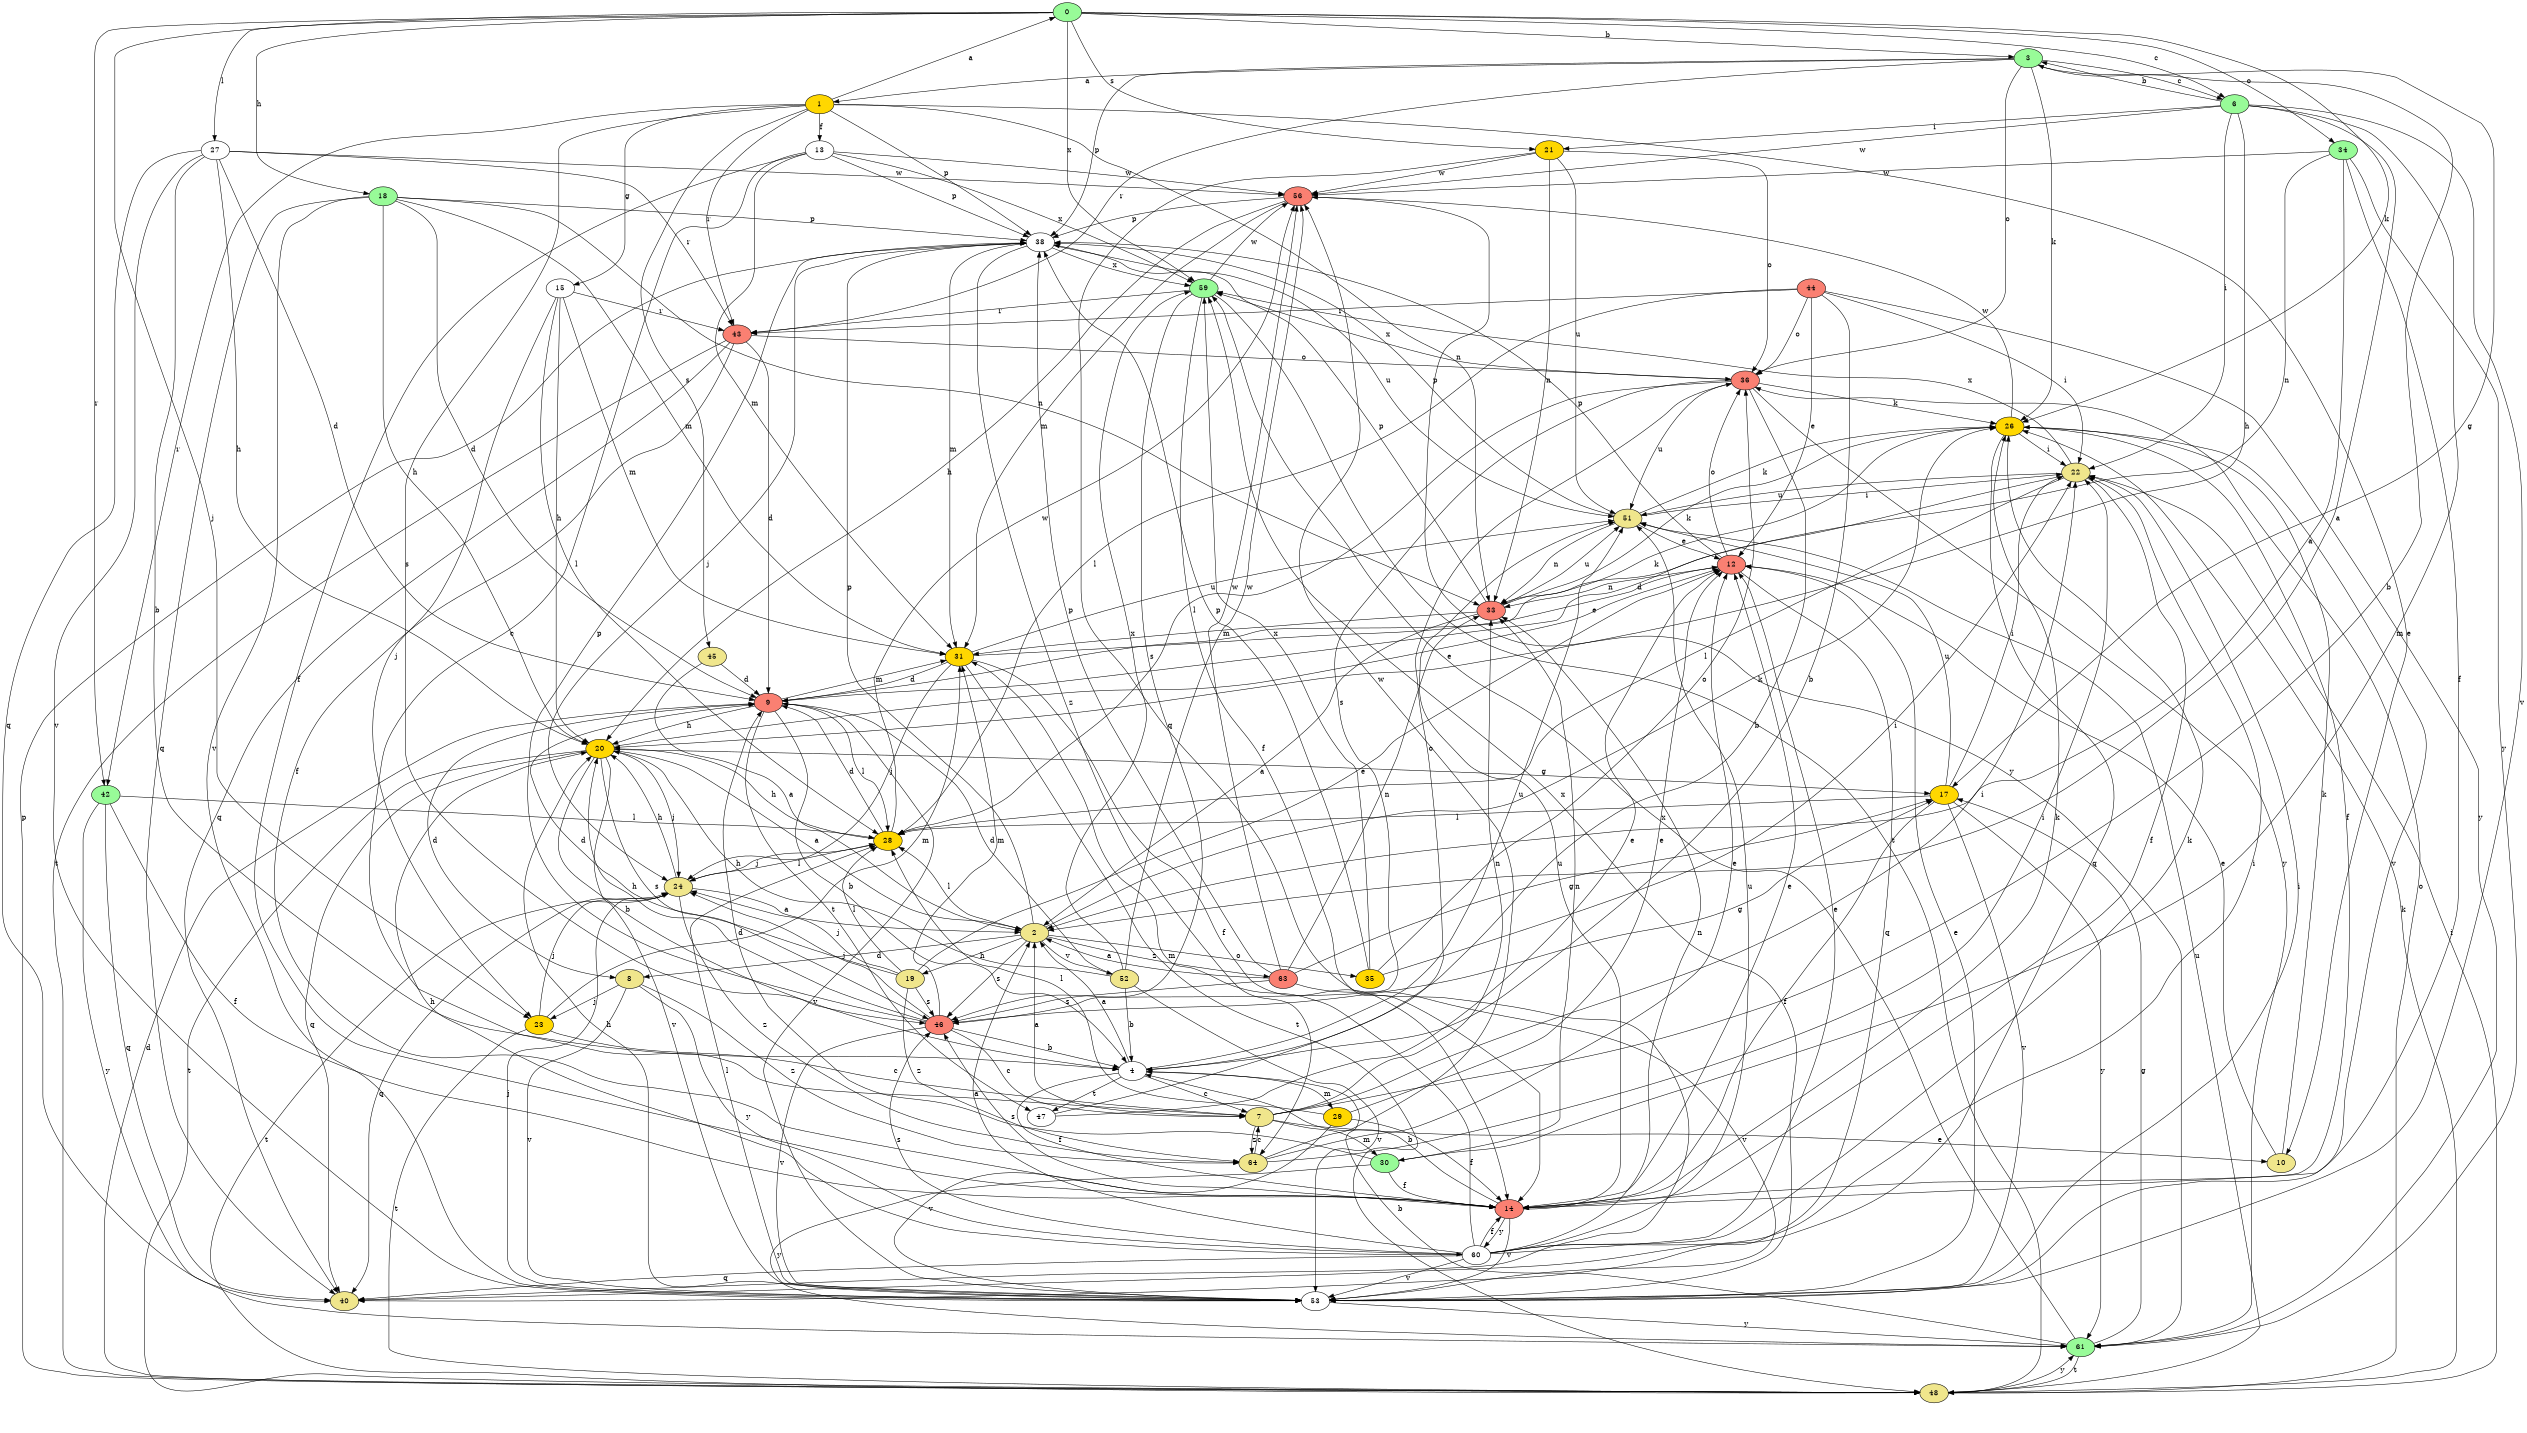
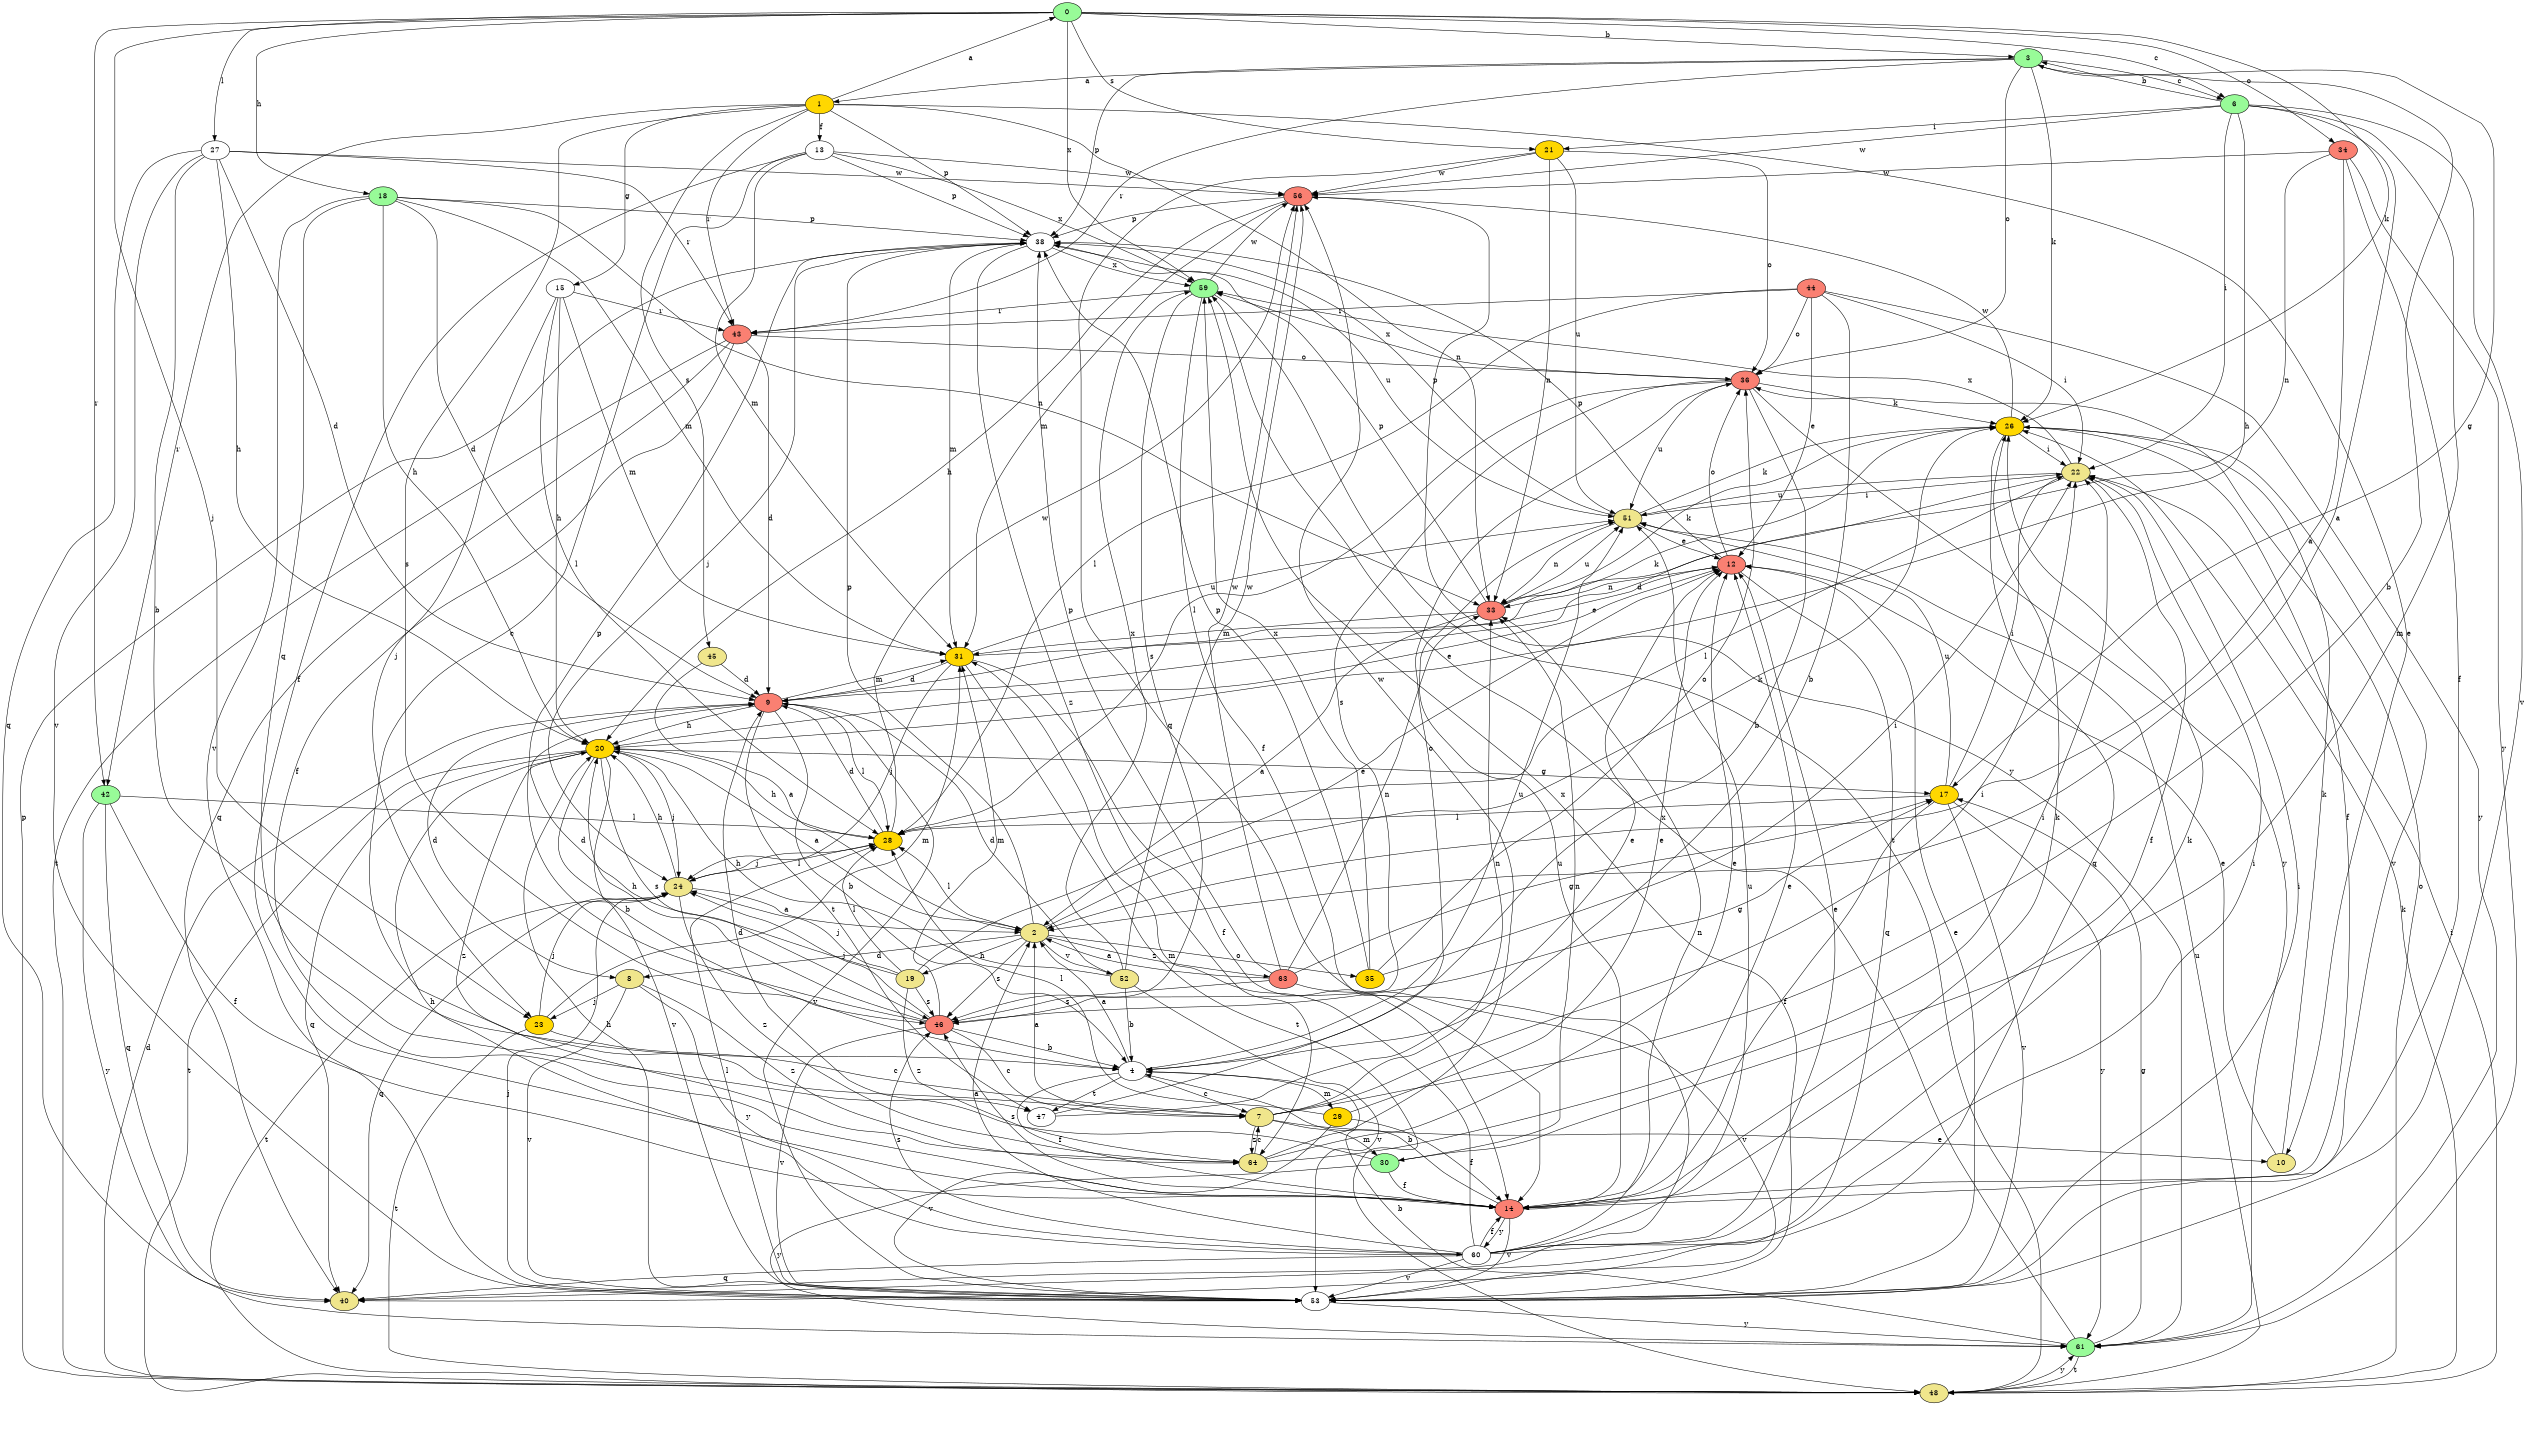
node "34": fillcolor palegreen -> salmon
edge "18" -> "40": now "18" -> "47"
edge "20" -> "64": added, label "z"
